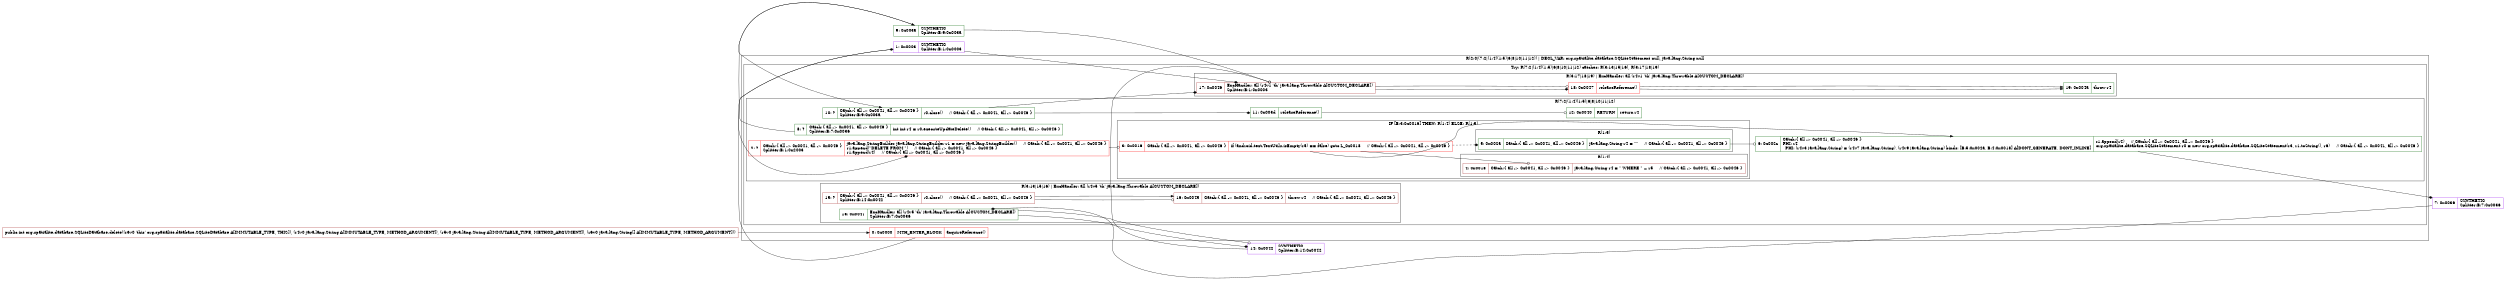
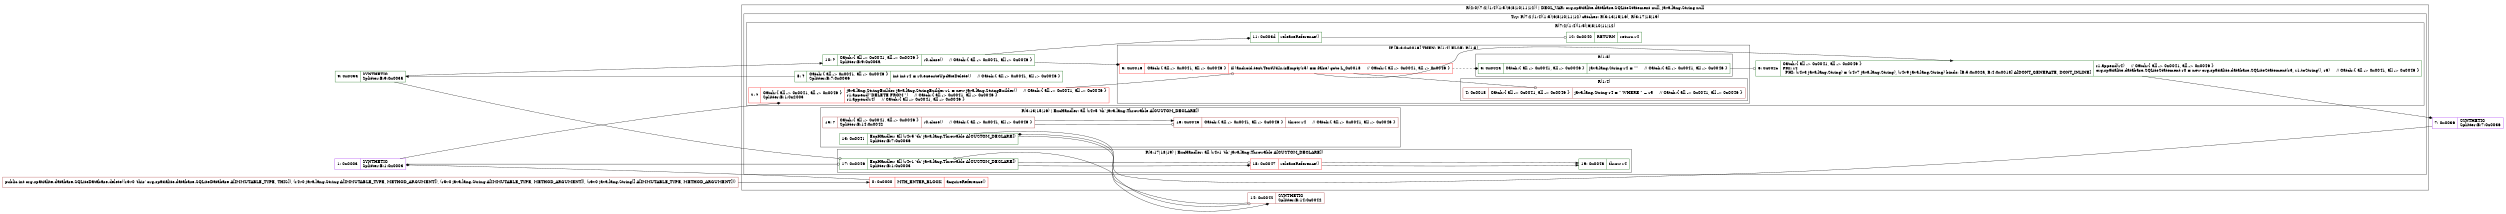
edge "1: 0x0003" -> "17: 0x0046": arrowhead diamond -> odot
node "17: 0x0046": color brown -> darkgreen
edge "10: ?" -> "17: 0x0046": now "10: ?" -> "3: 0x0016"
node "14: 0x0042": color purple -> brown
